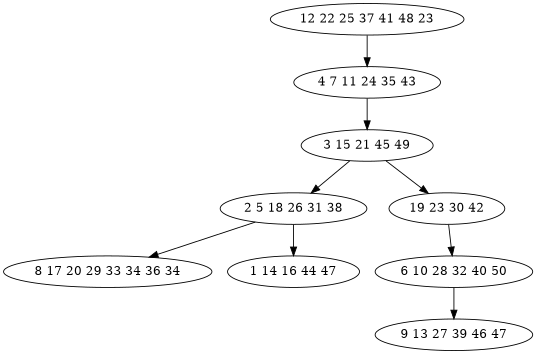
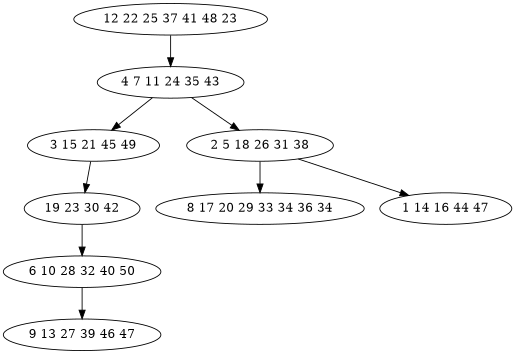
edge "3 15 21 45 49" -> "2 5 18 26 31 38": now "4 7 11 24 35 43" -> "2 5 18 26 31 38"
